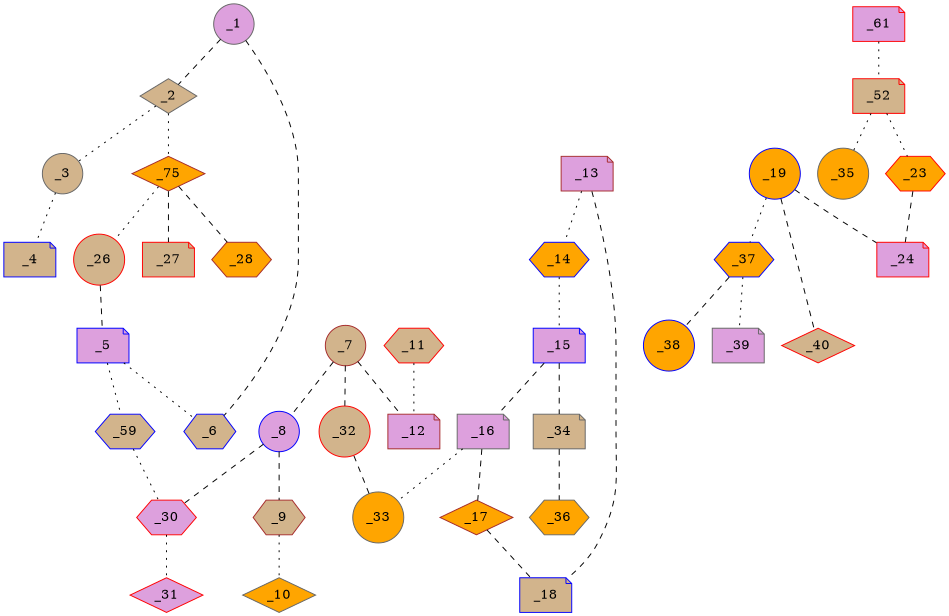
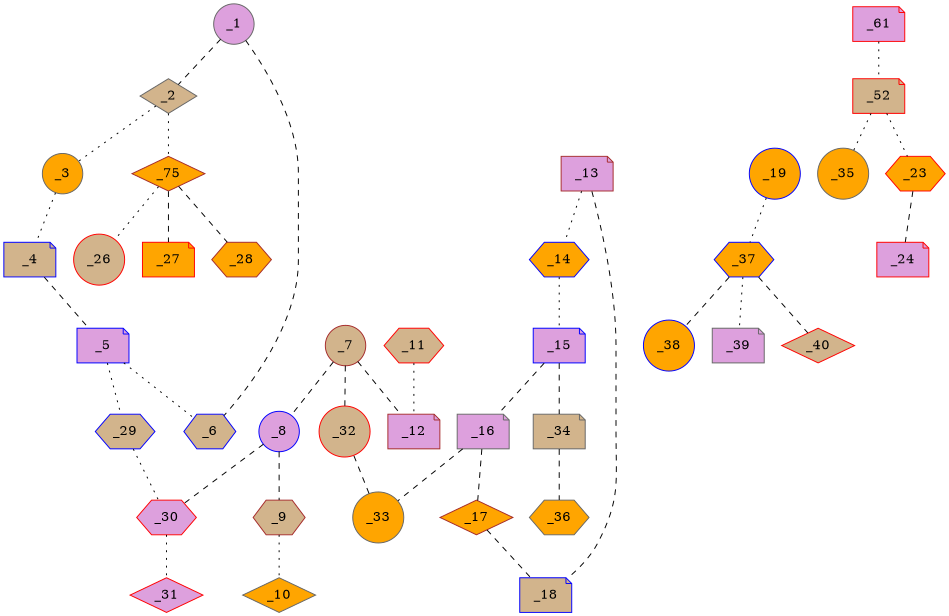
node "_3": fillcolor tan -> orange
edge "_19" -- "_24": removed
node "_27": fillcolor tan -> orange
edge "_19" -- "_40": now "_37" -- "_40"
edge "_26" -- "_5": now "_4" -- "_5"
node "_59": label "_59" -> "_29"
edge "_16" -- "_33": style dotted -> dashed
